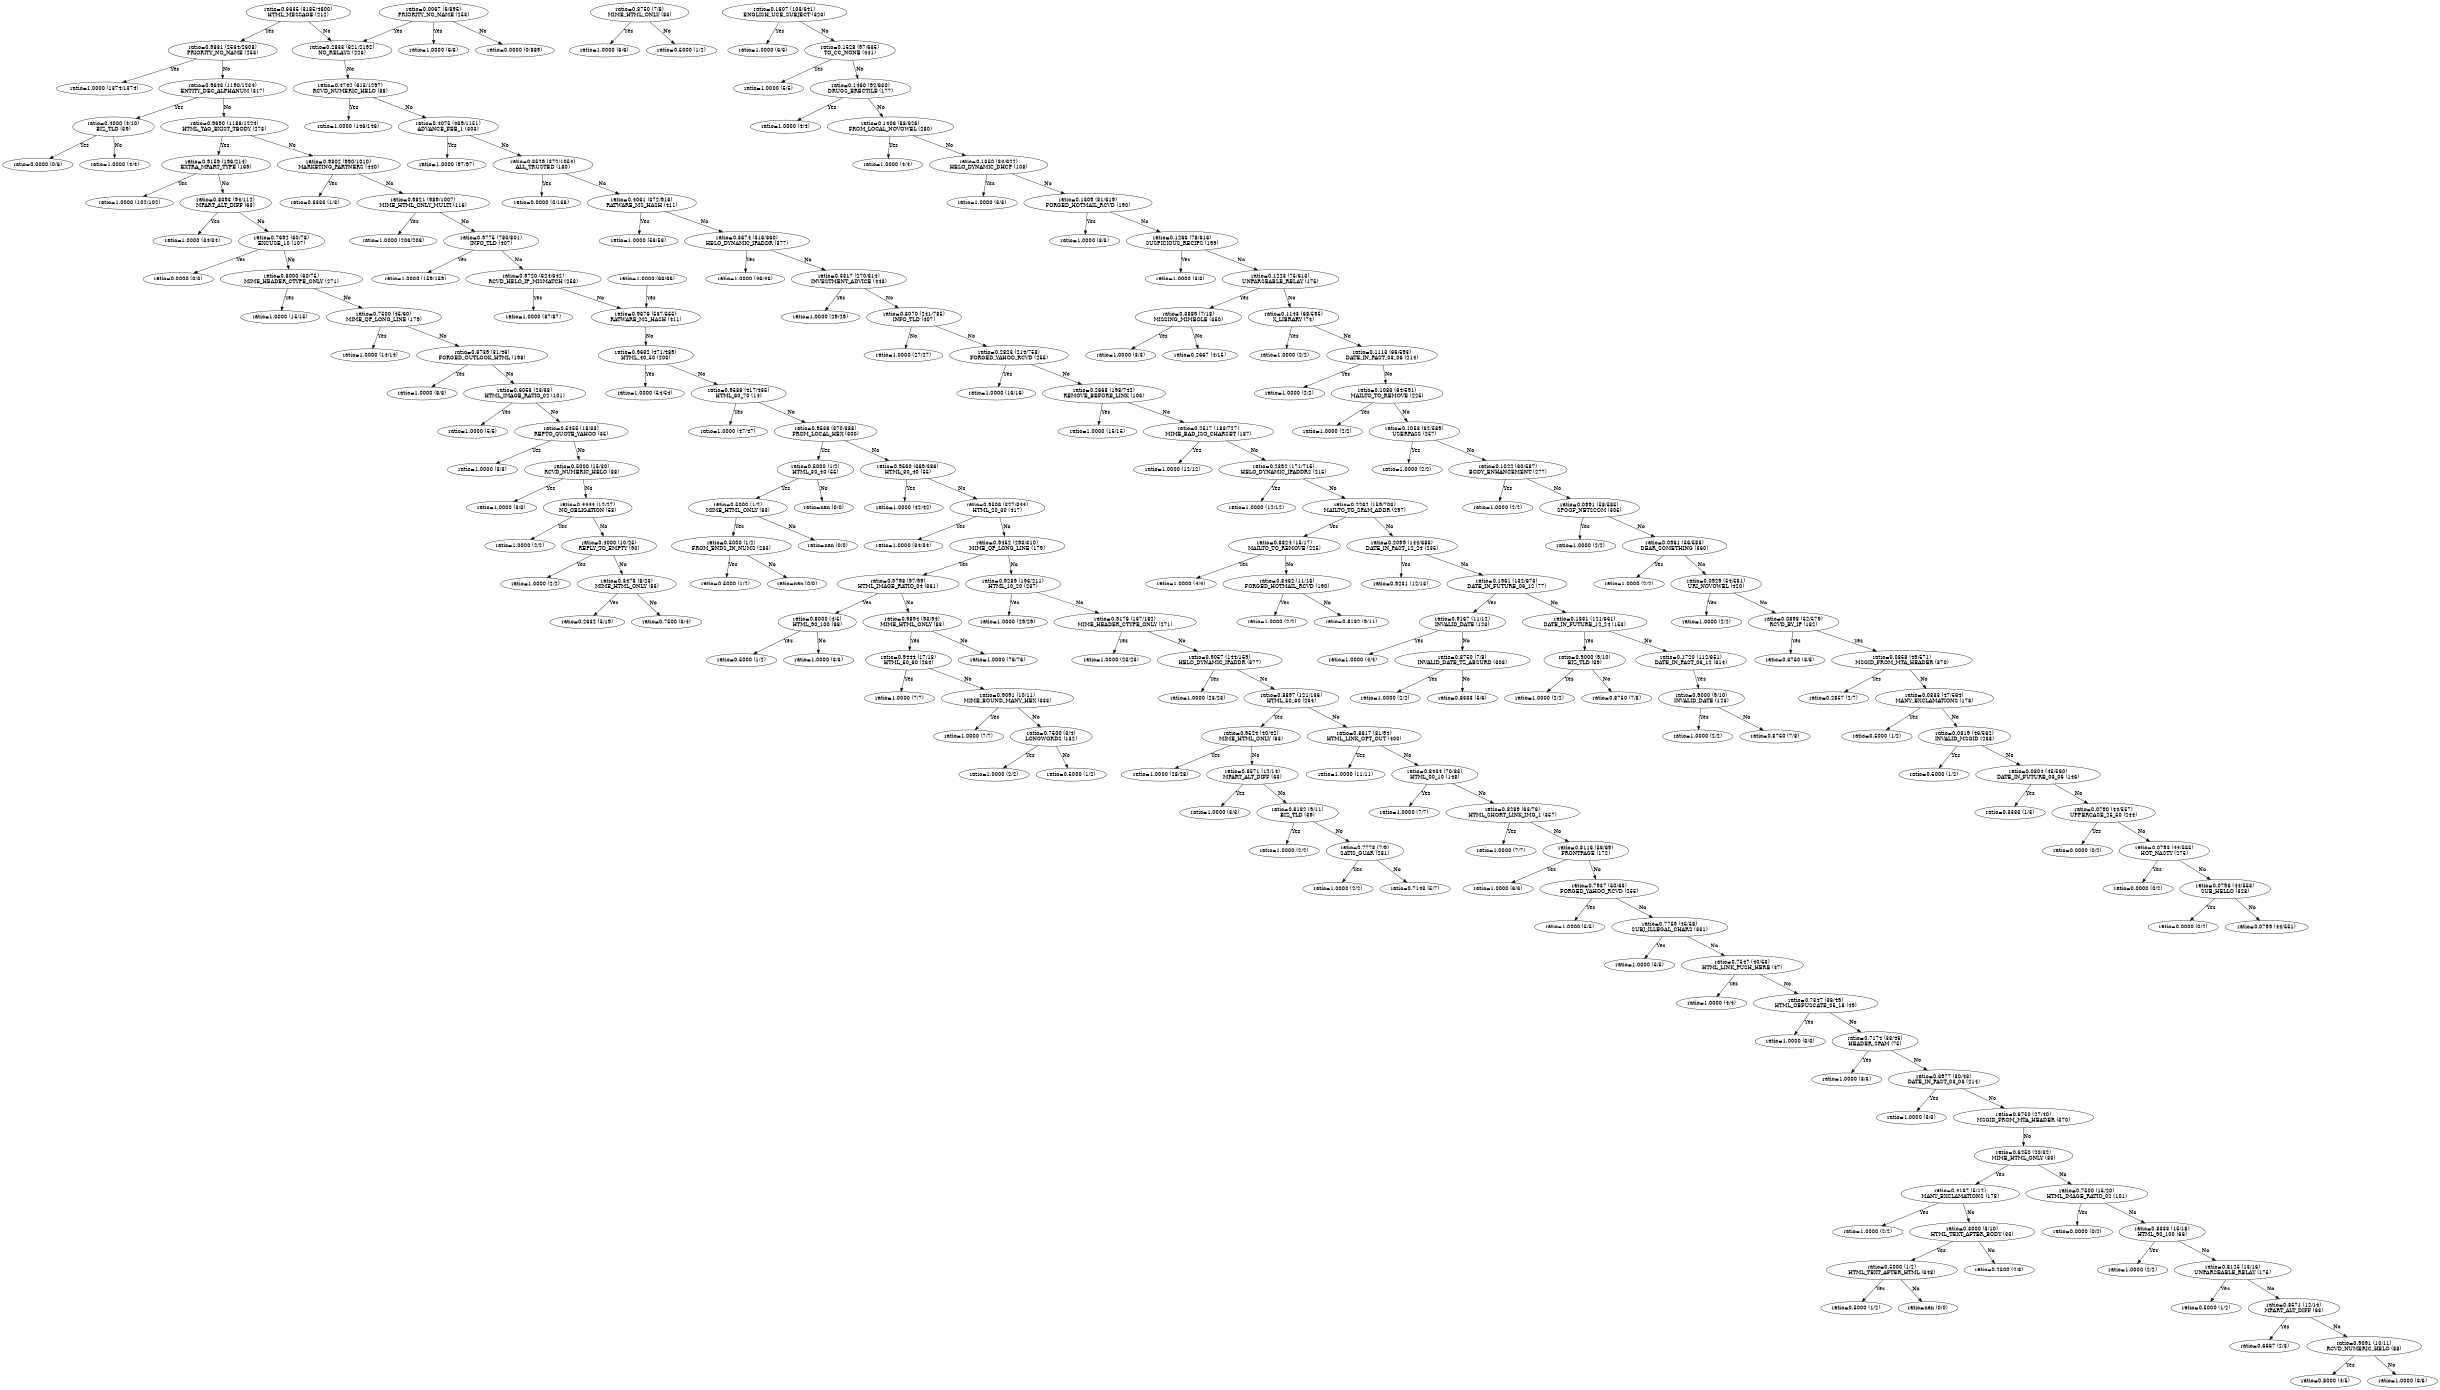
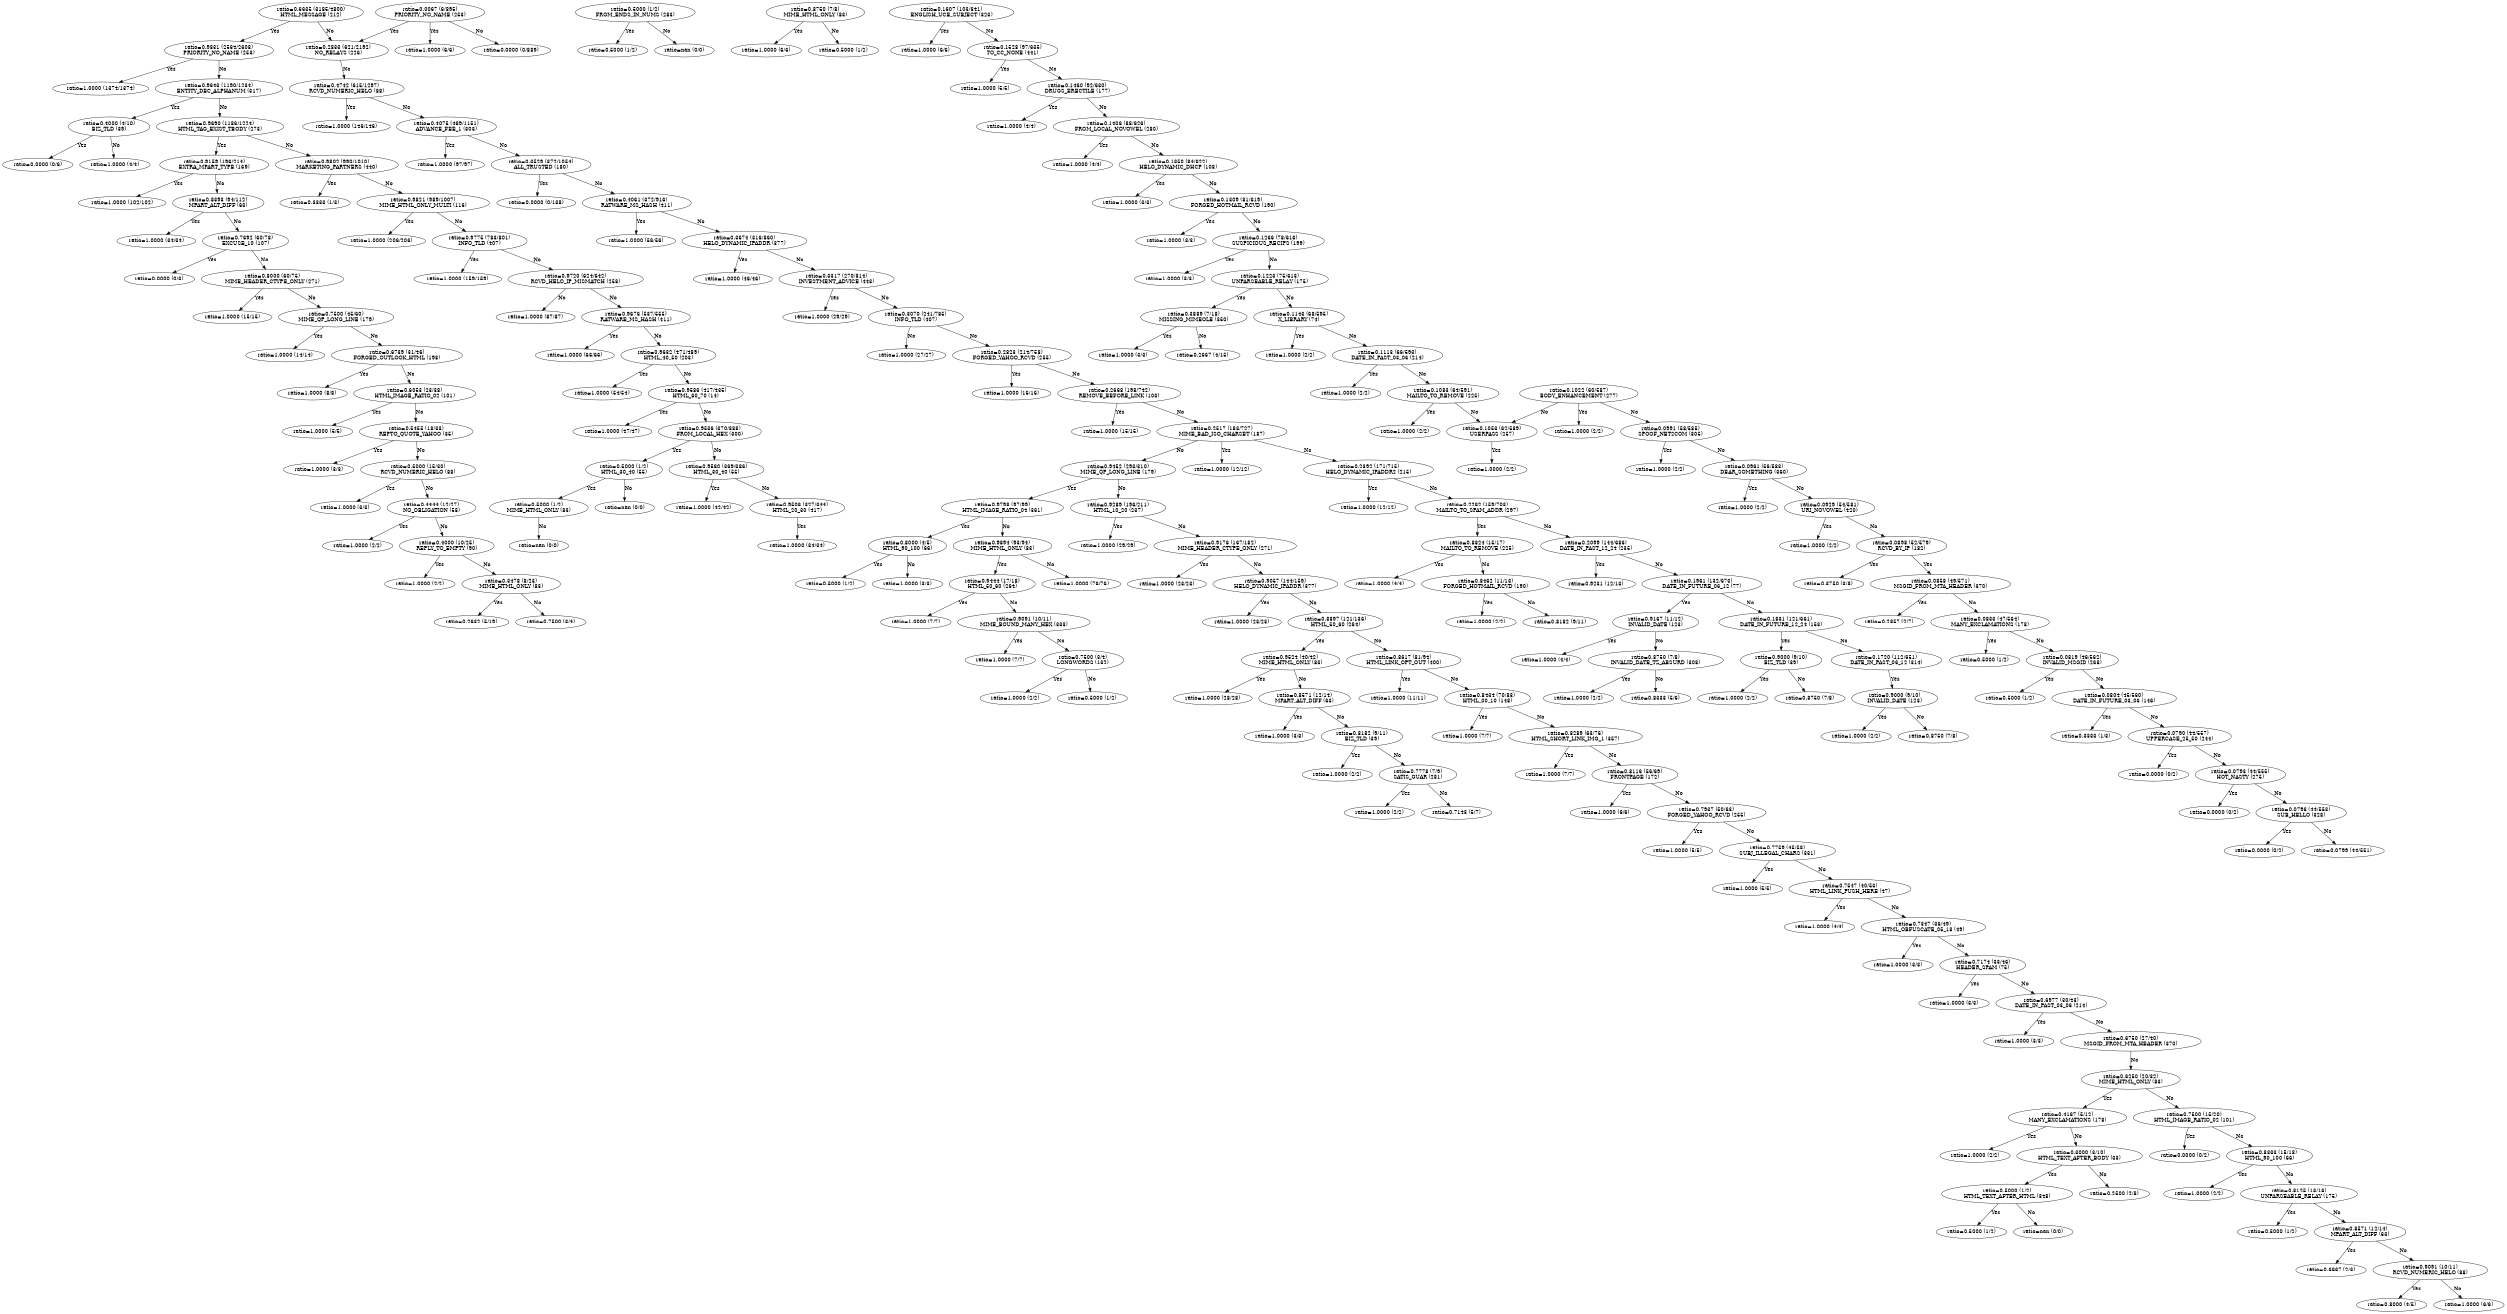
edge "ratio=1.0000 (66/66)" -> "ratio=0.9676 (537/555) RATWARE_MS_HASH (411)": reversed
edge "ratio=0.9720 (624/642) RCVD_HELO_IP_MISMATCH (258)" -> "ratio=1.0000 (87/87)": label "Yes" -> "No"
edge "ratio=0.1053 (62/589) USERPASS (257)" -> "ratio=0.1022 (60/587) BODY_ENHANCEMENT (277)": reversed
edge "ratio=0.5000 (1/2) MIME_HTML_ONLY (83)" -> "ratio=0.5000 (1/2) FROM_ENDS_IN_NUMS (283)": removed, label "Yes"
edge "ratio=0.9506 (327/344) HTML_20_30 (417)" -> "ratio=0.9452 (293/310) MIME_QP_LONG_LINE (179)": now "ratio=0.2517 (183/727) MIME_BAD_ISO_CHARSET (187)" -> "ratio=0.9452 (293/310) MIME_QP_LONG_LINE (179)"
